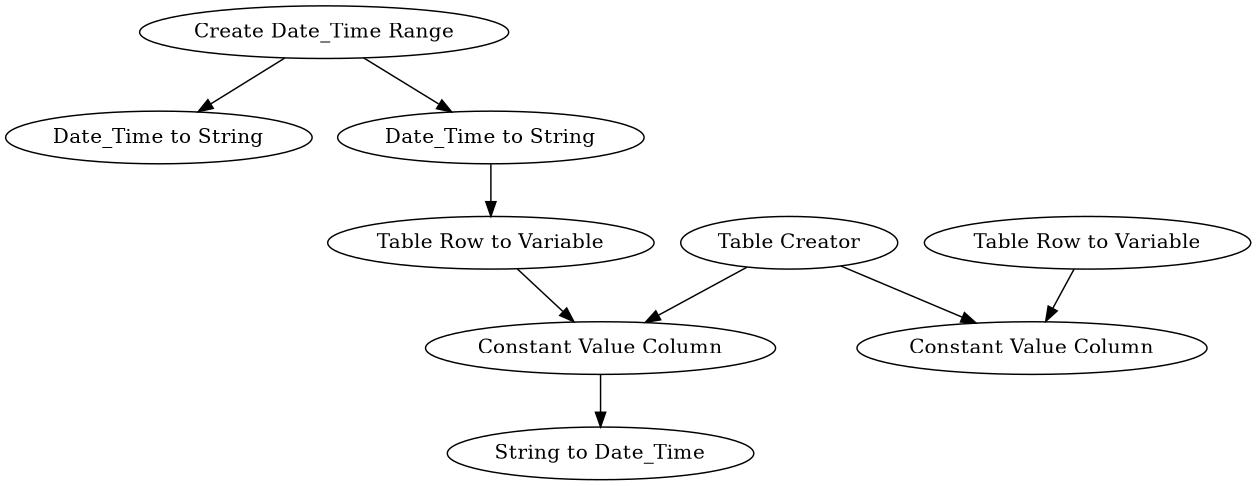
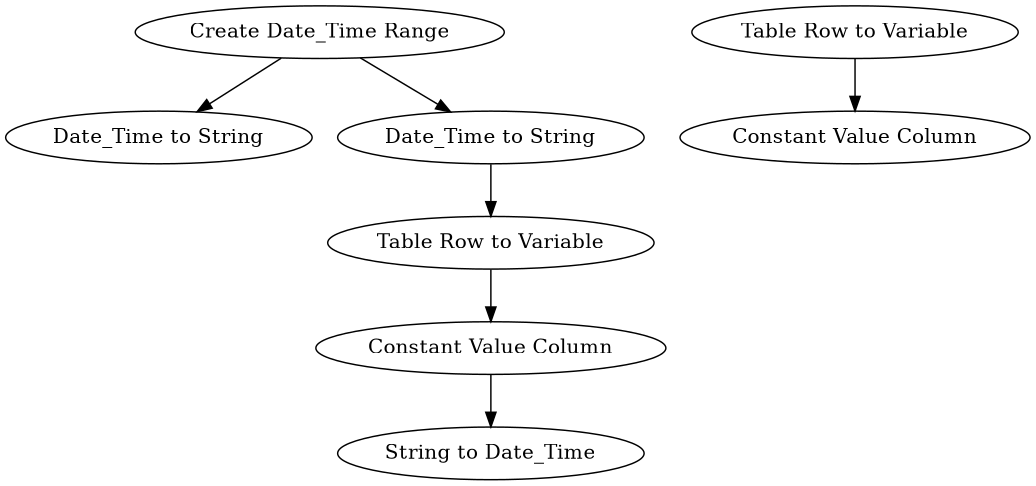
node "Table Creator": removed
